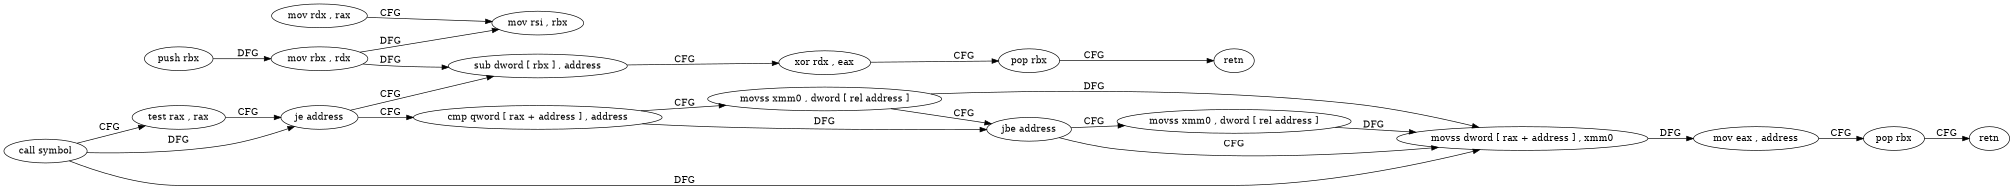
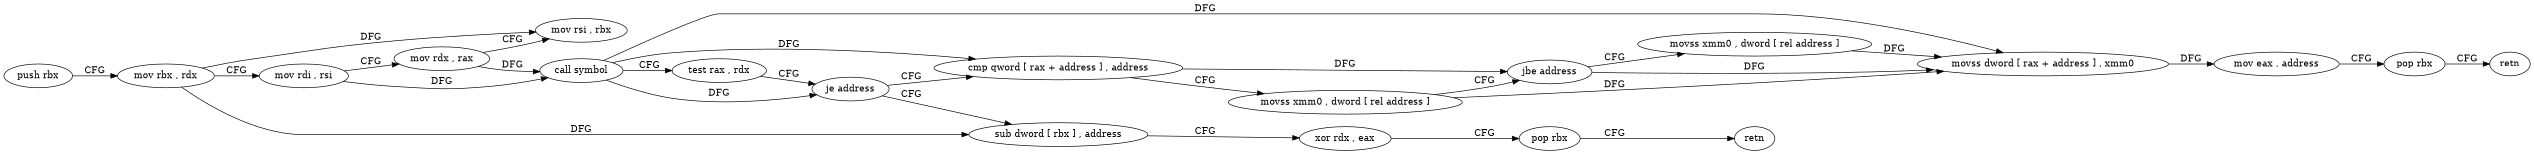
edge "call symbol" -> "cmp qword [ rax + address ] , address": added, label "DFG"
edge "push rbx" -> "mov rbx , rdx": label "DFG" -> "CFG"
edge "mov rdx , rax" -> "call symbol": added, label "DFG"
node "mov rdi , rsi": added
node "test rax , rax": label "test rax , rax" -> "test rax , rdx"
edge "jbe address" -> "movss dword [ rax + address ] , xmm0": label "CFG" -> "DFG"
